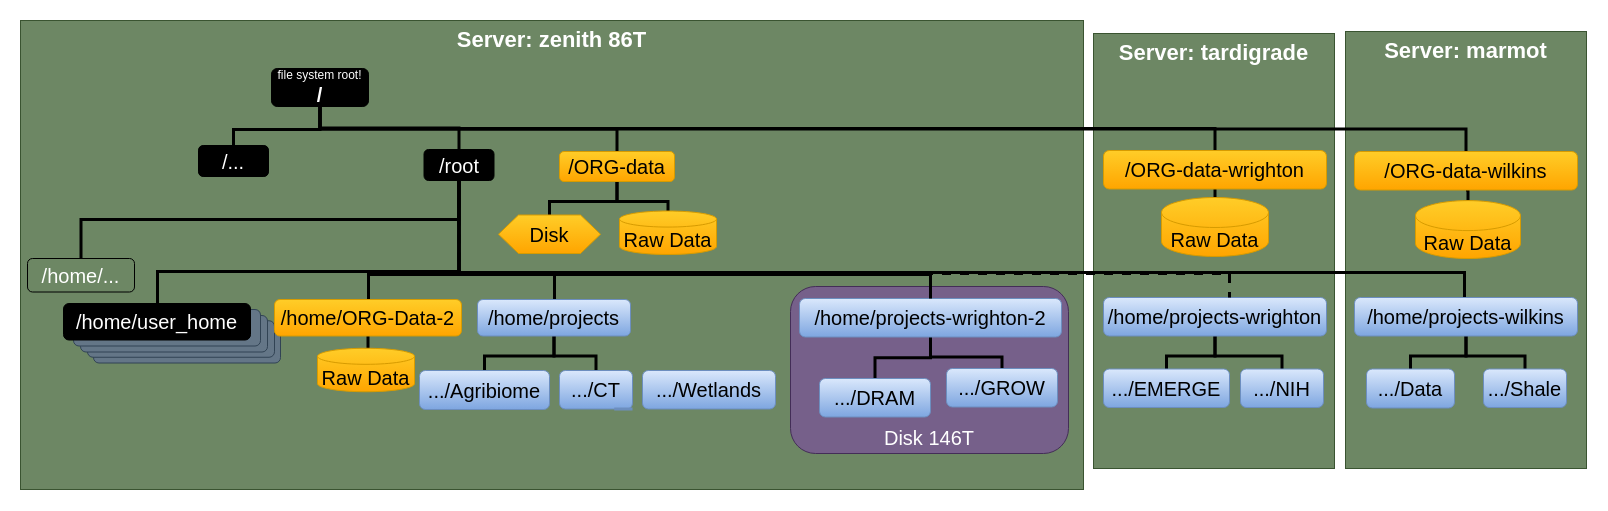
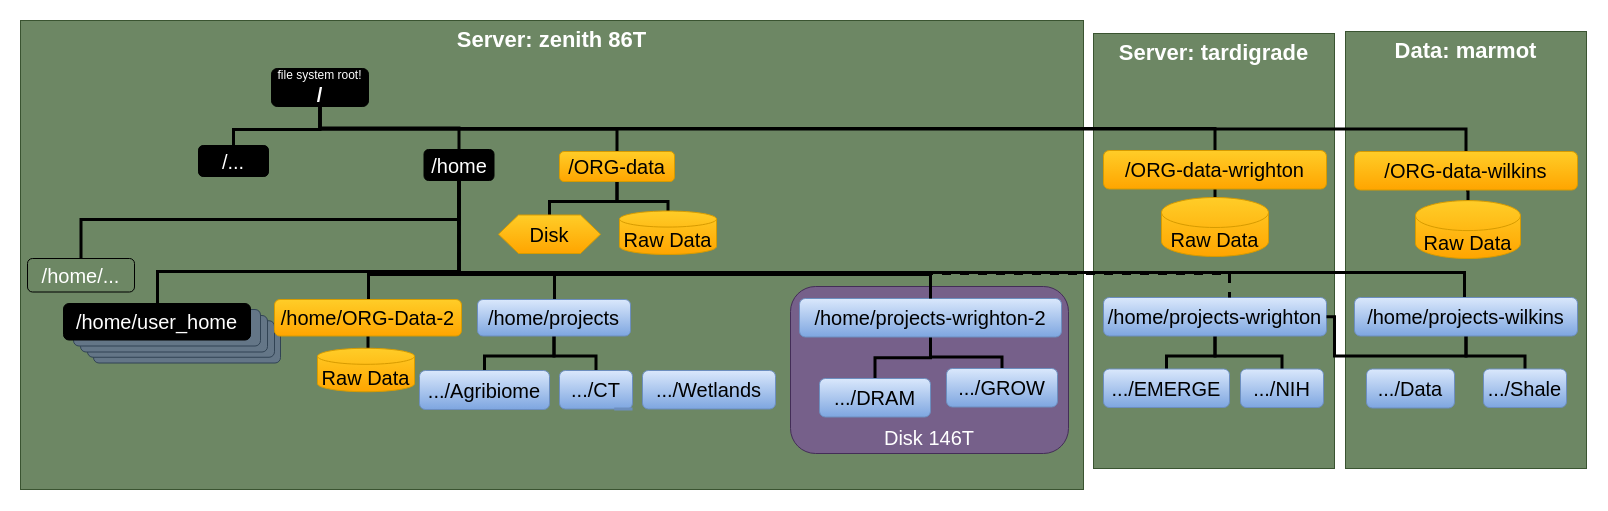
node "Server: marmot": label "Server: marmot" -> "Data: marmot"
node "/root": label "/root" -> "/home"
edge "/home/projects-wilkins" -- ".../Data": now "/home/projects-wilkins" -- "/home/projects-wrighton"
